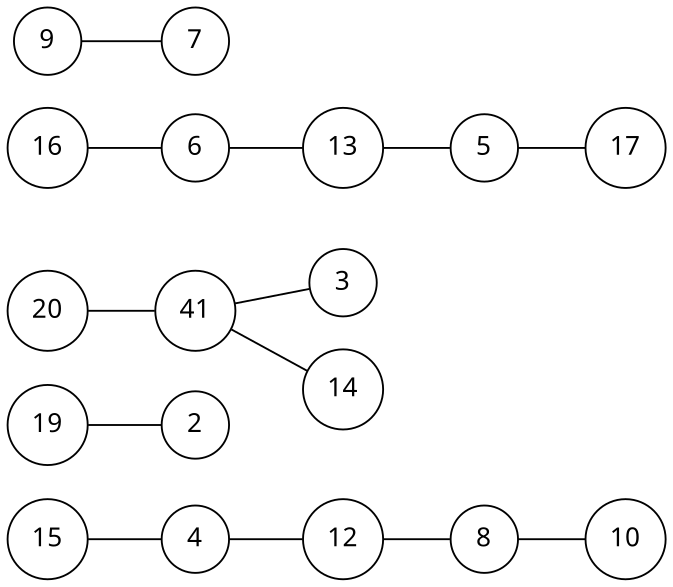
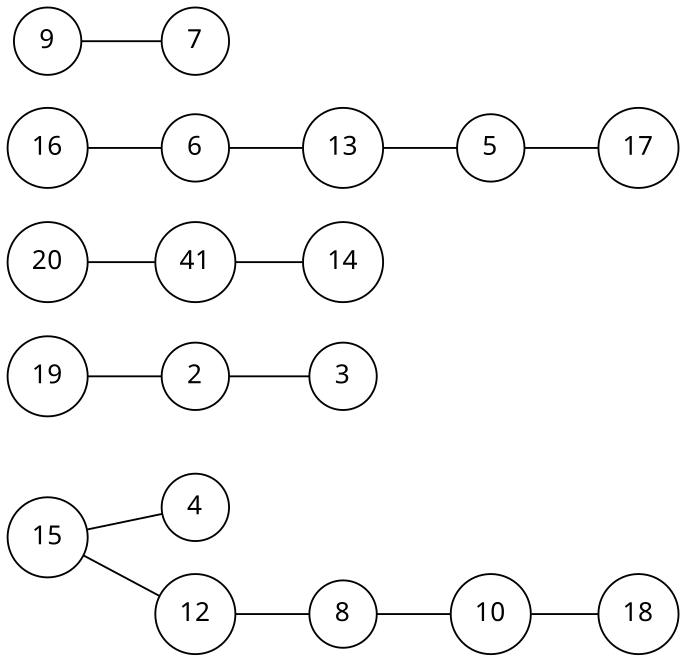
edge "3" -- "41": now "3" -- "2"
edge "4" -- "12": now "15" -- "12"
node "18": added
